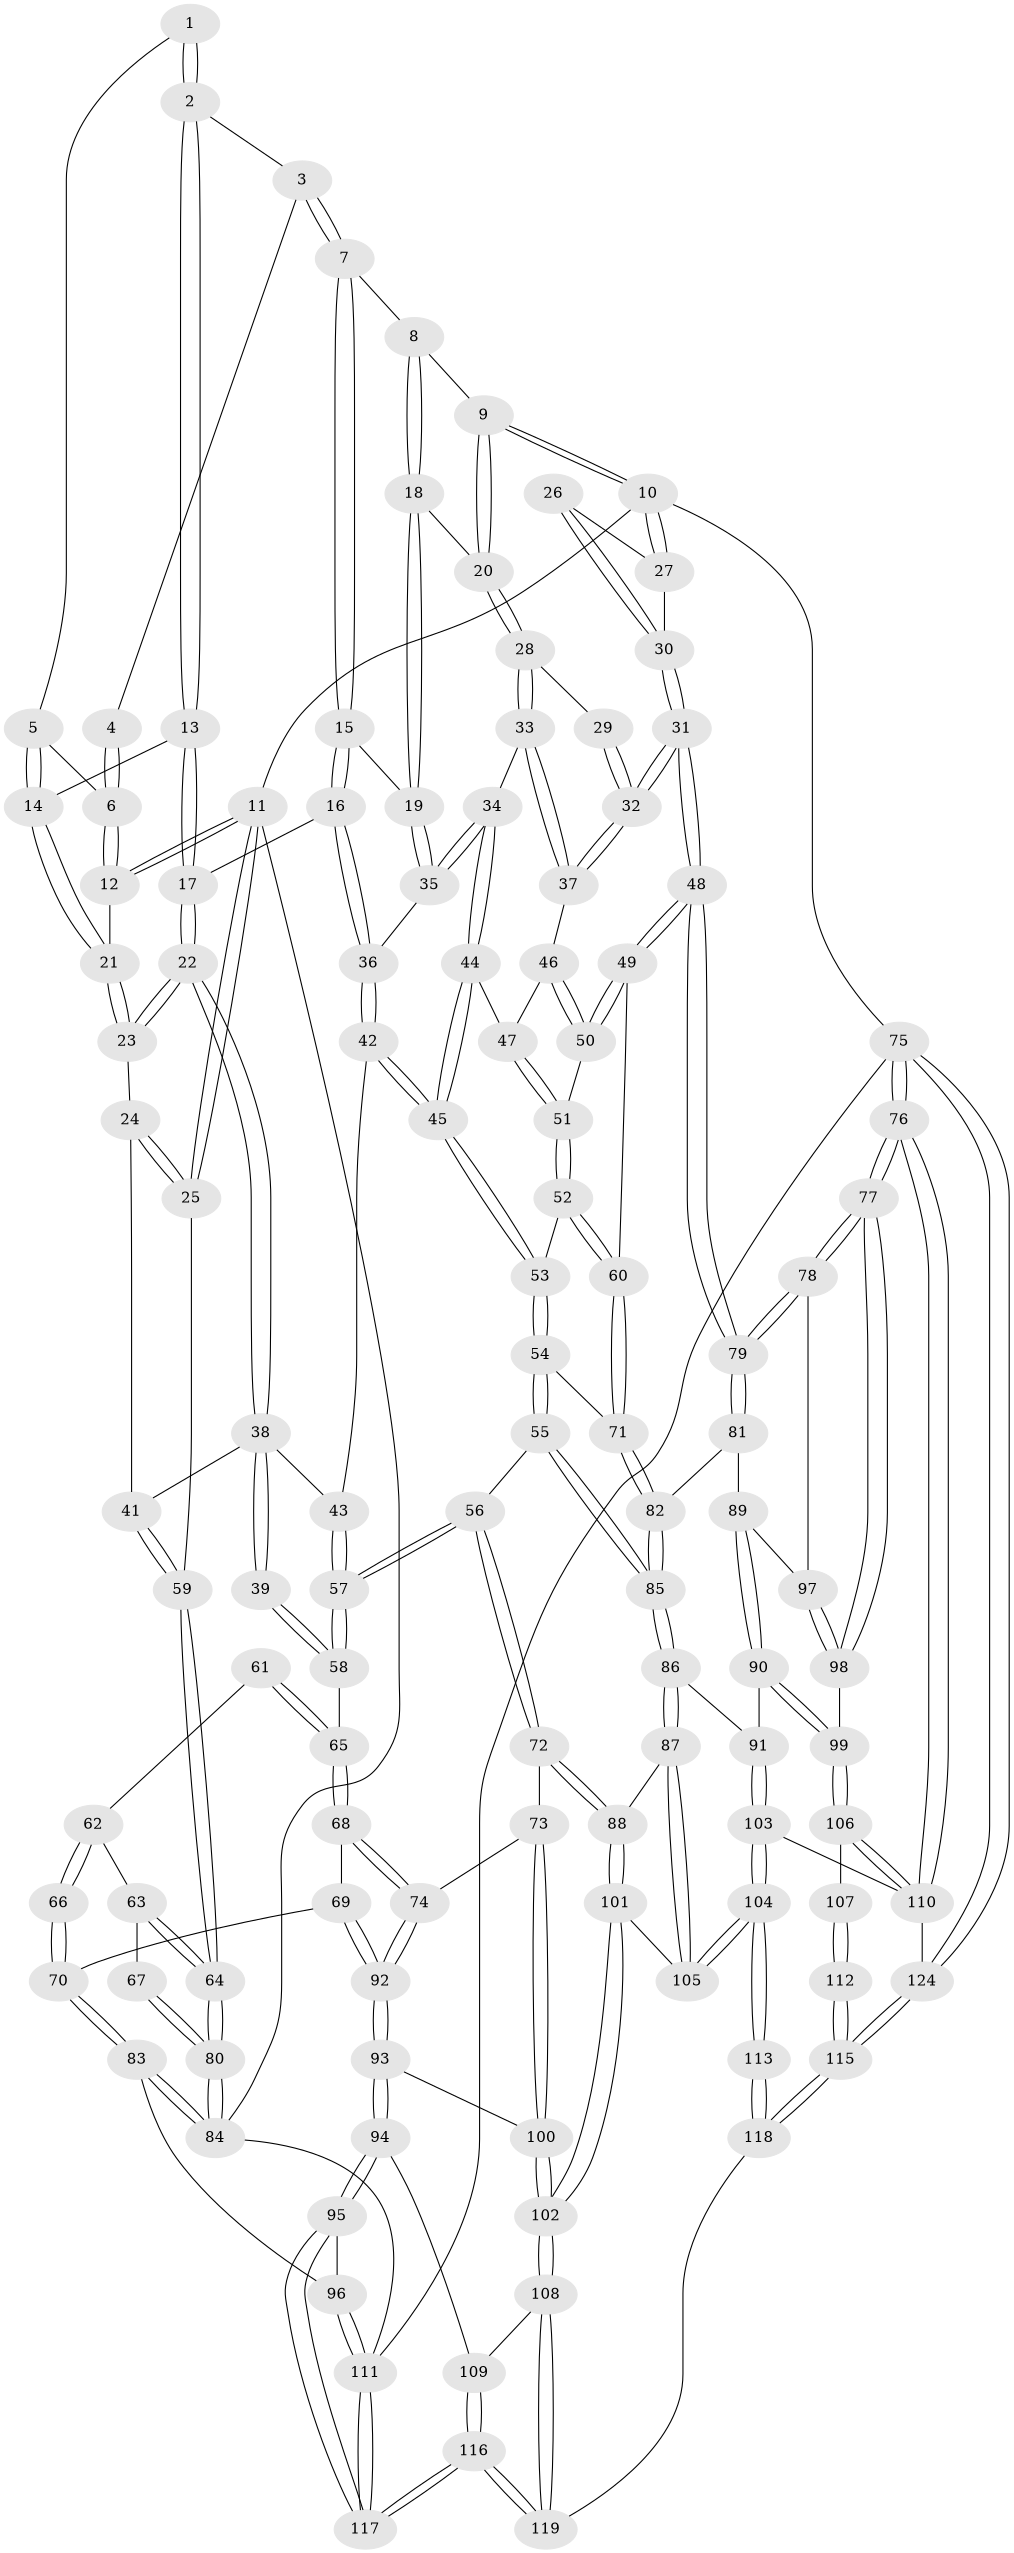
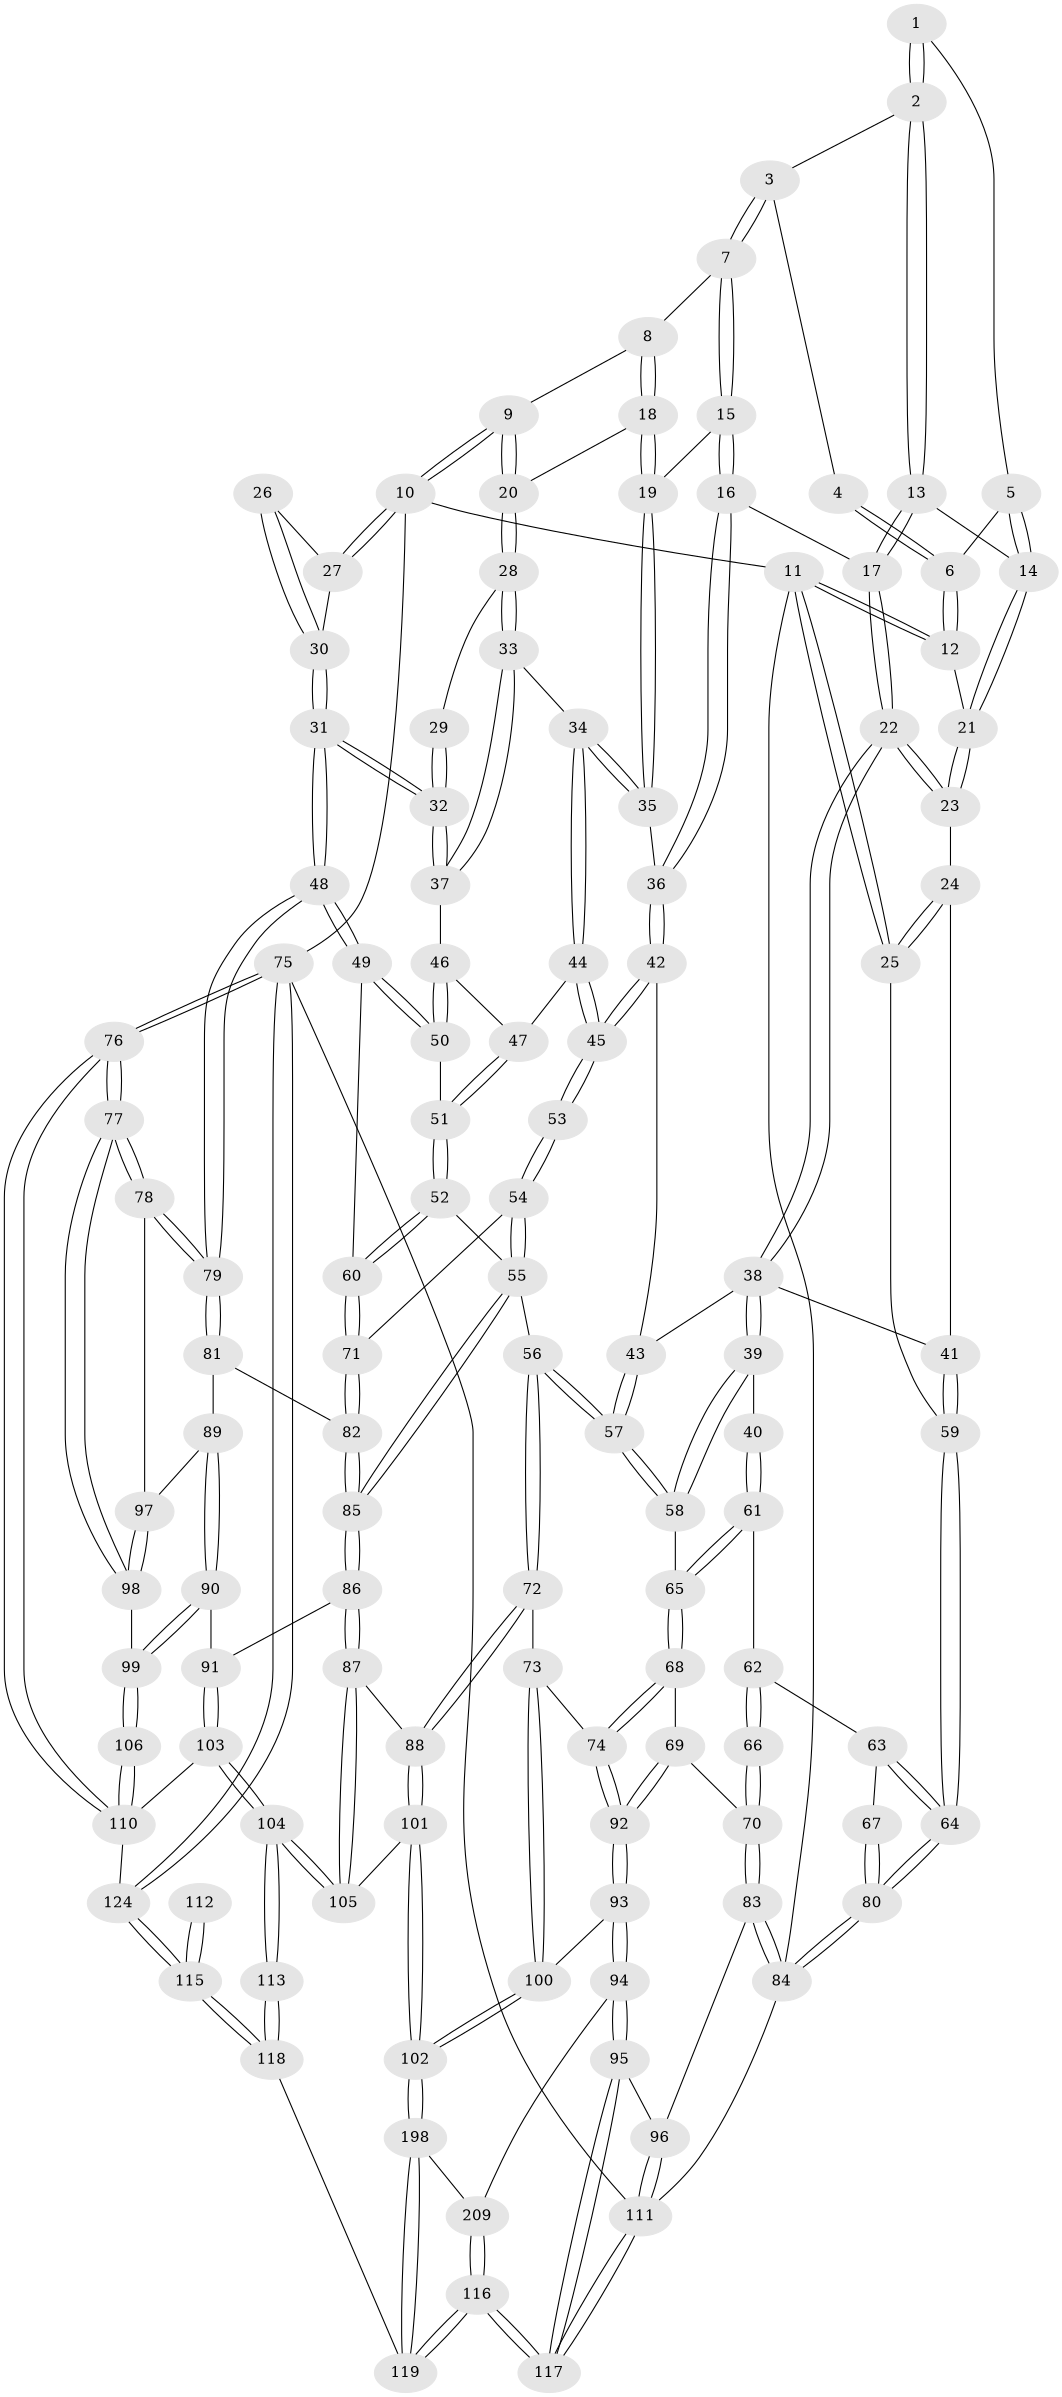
edge "52" -- "53": now "52" -- "55"
node "40": added
node "107": removed
node "108": label "108" -> "198"
node "109": label "109" -> "209"
